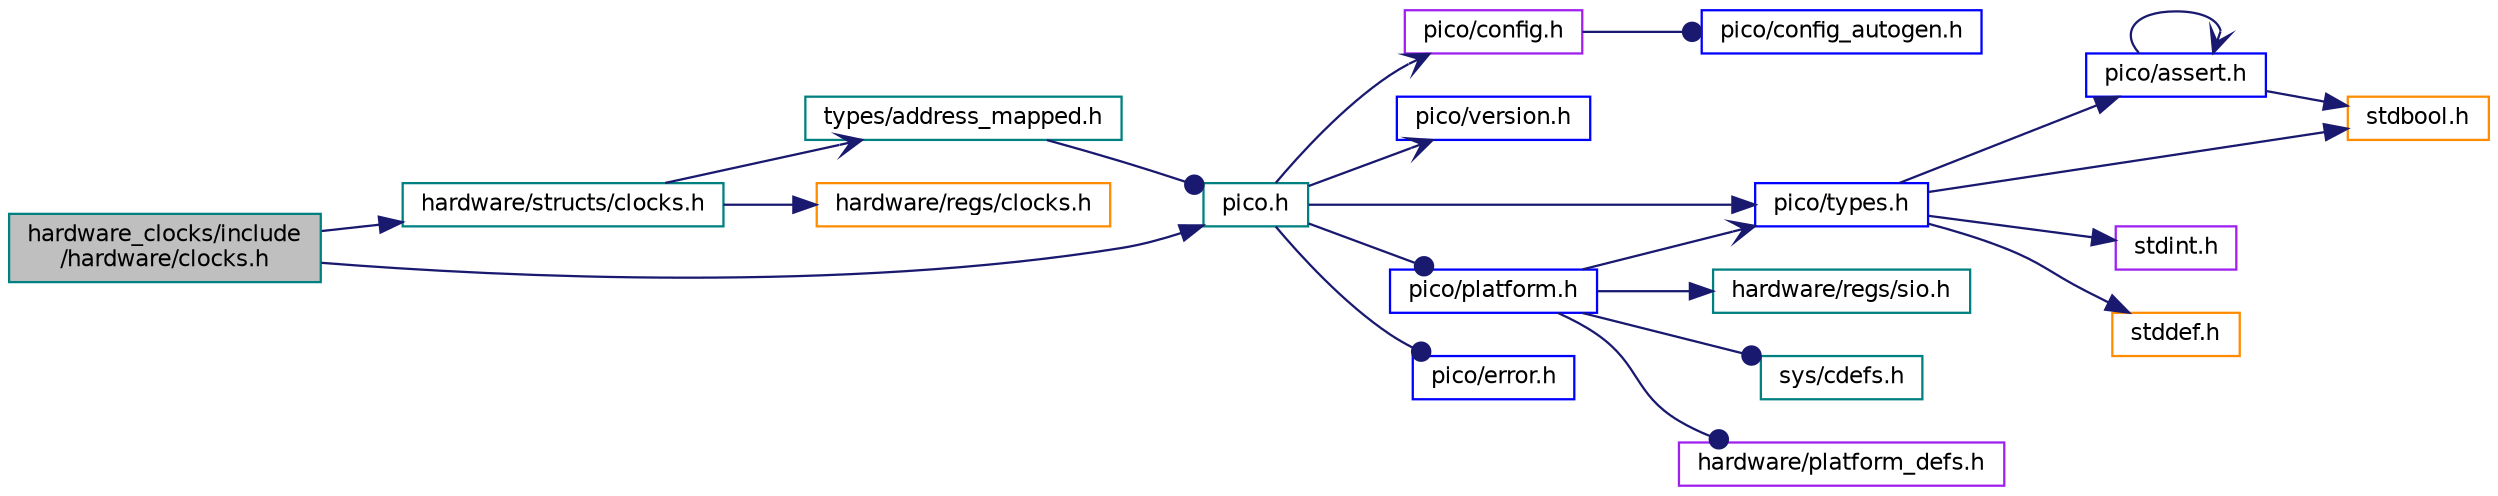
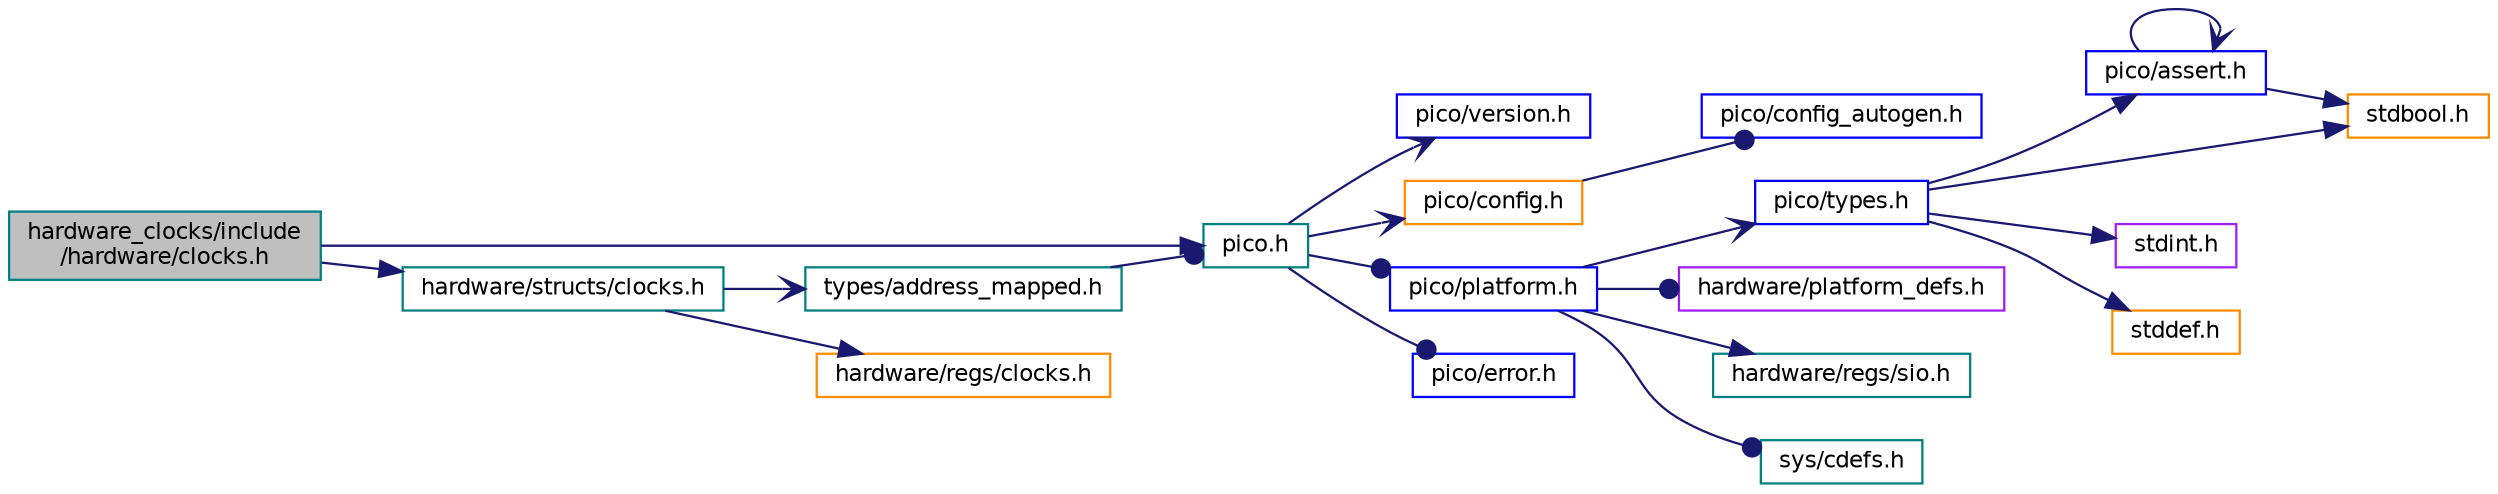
node "pico/config.h": color purple -> darkorange
edge "pico.h" -> "pico/types.h": removed
